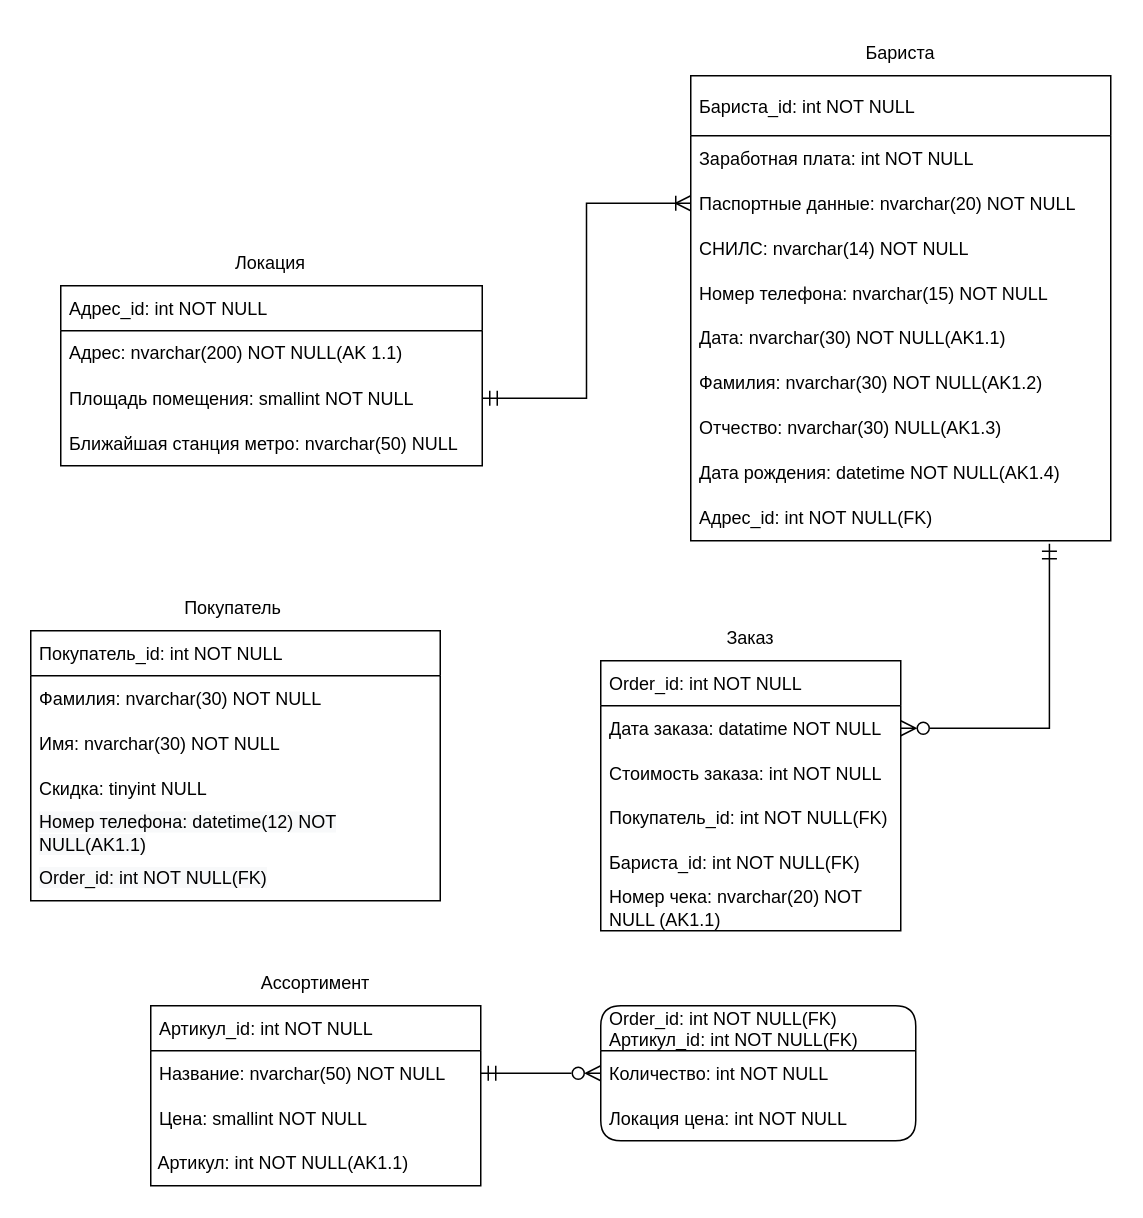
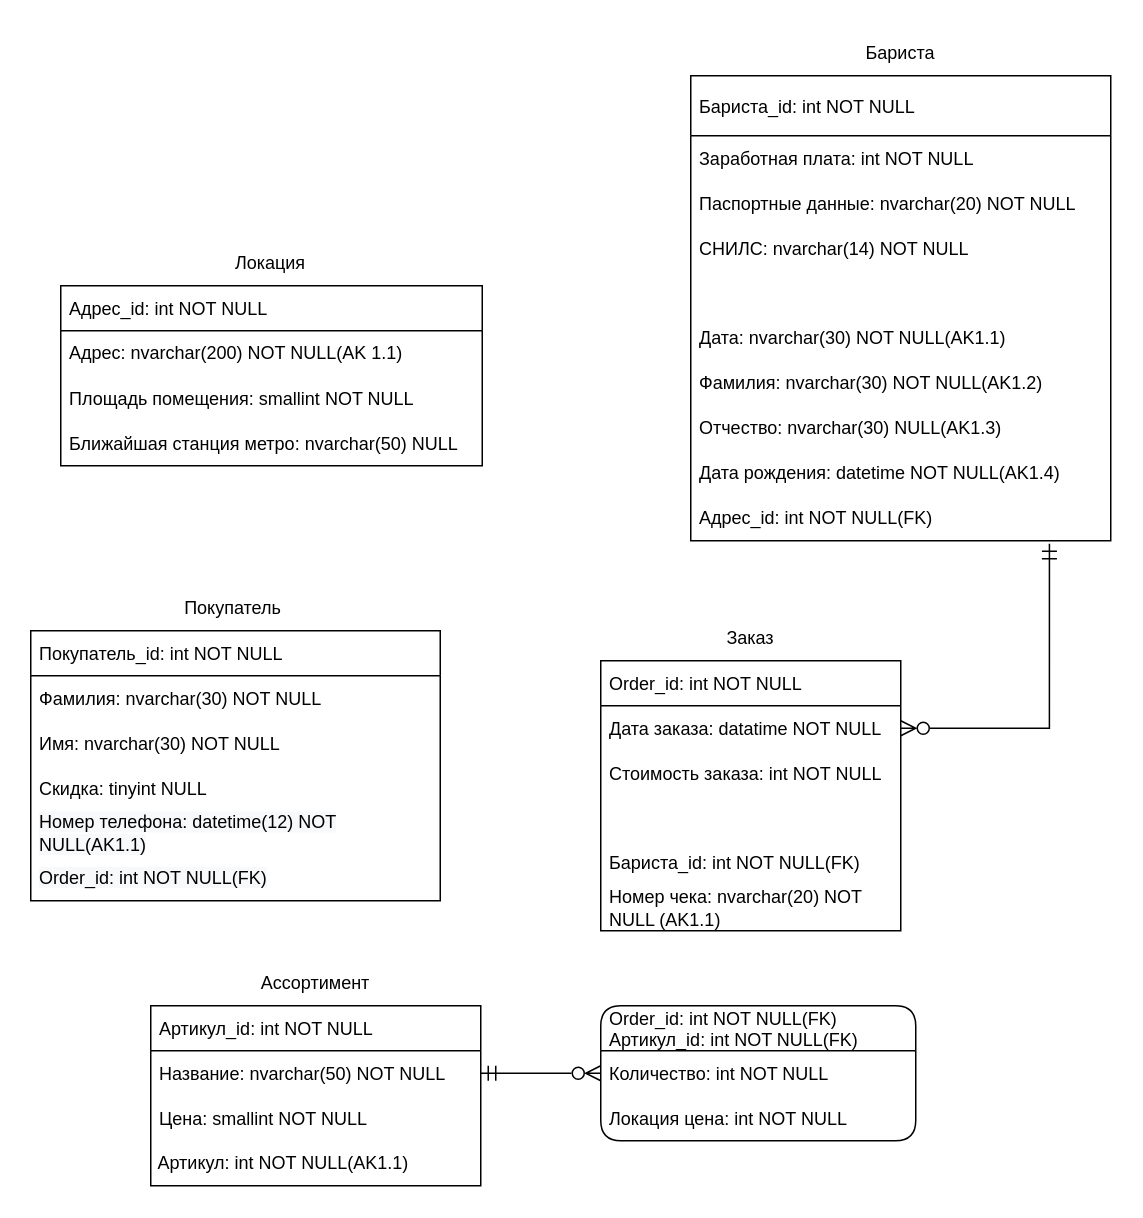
node "Номер телефона: nvarchar(15) NOT NULL": removed
edge "Паспортные данные: nvarchar(20) NOT NULL" -- "Площадь помещения: smallint NOT NULL": removed
node "Покупатель_id: int NOT NULL(FK)": removed
